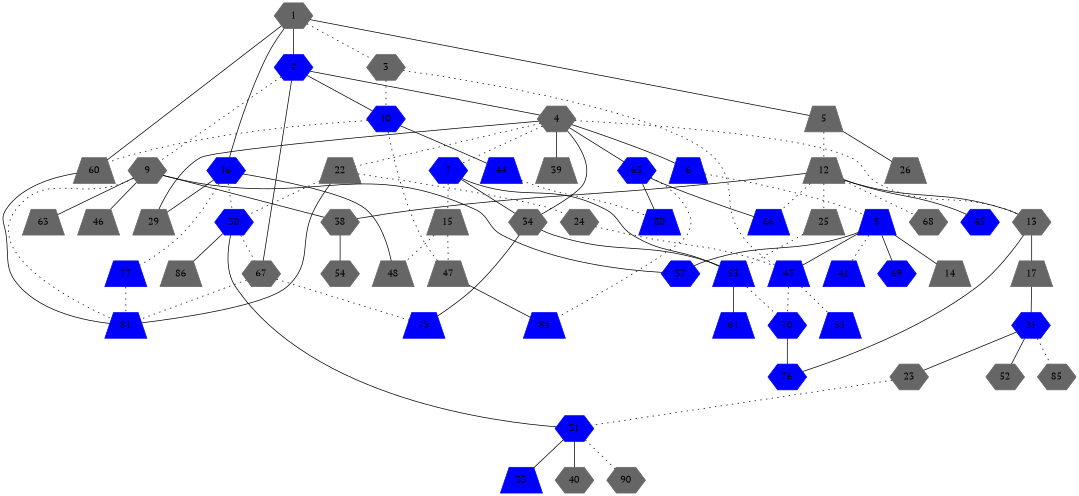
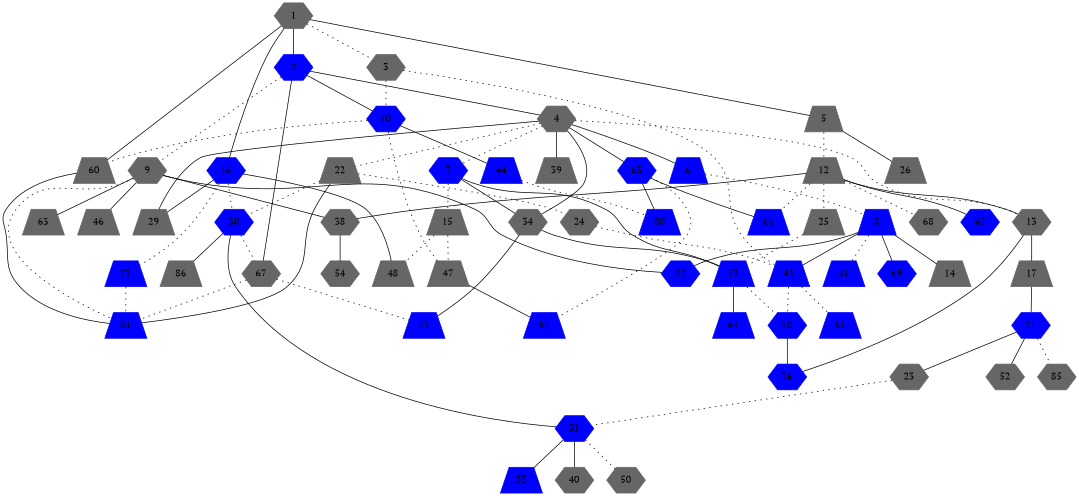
node "90": label "90" -> "50"
